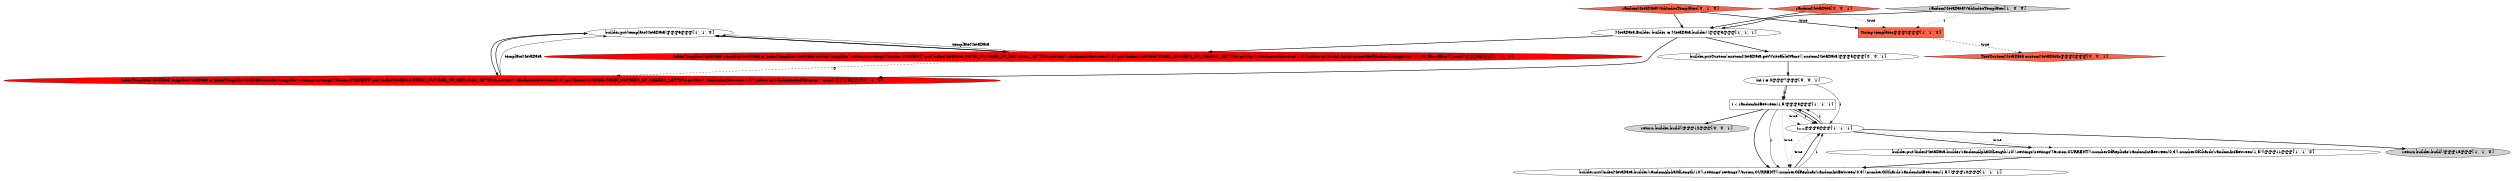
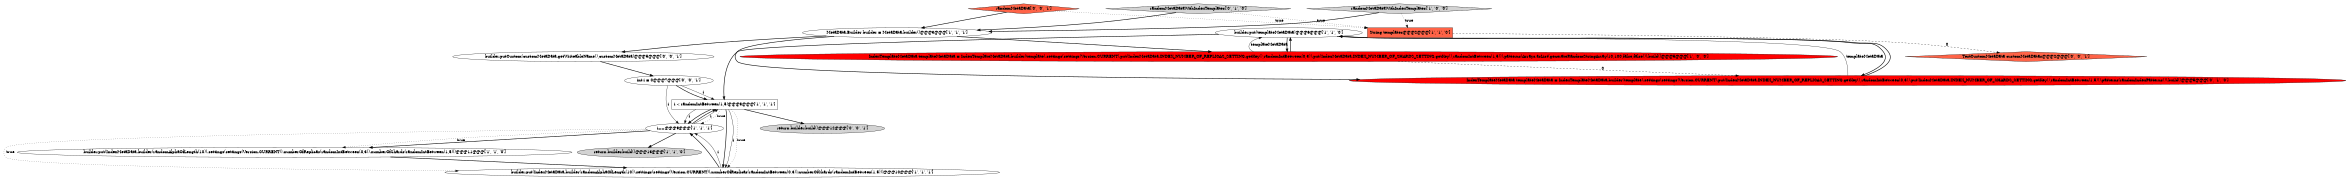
node "randomMetaDataWithIndexTemplates['0', '1', '0']": fillcolor tomato -> lightgray
edge "randomMetaDataWithIndexTemplates['0', '1', '0']" -> "String templates@@@2@@@['1', '1', '0']": style bold -> dotted
edge "randomMetaDataWithIndexTemplates['1', '0', '0']" -> "String templates@@@2@@@['1', '1', '0']": label "i" -> "true"
edge "builder.put(templateMetaData)@@@6@@@['1', '1', '0']" -> "i < randomIntBetween(1,5)@@@8@@@['1', '1', '1']": added
edge "String templates@@@2@@@['1', '1', '0']" -> "TestCustomMetaData customMetaDatas@@@2@@@['0', '0', '1']": label "true" -> "0"
